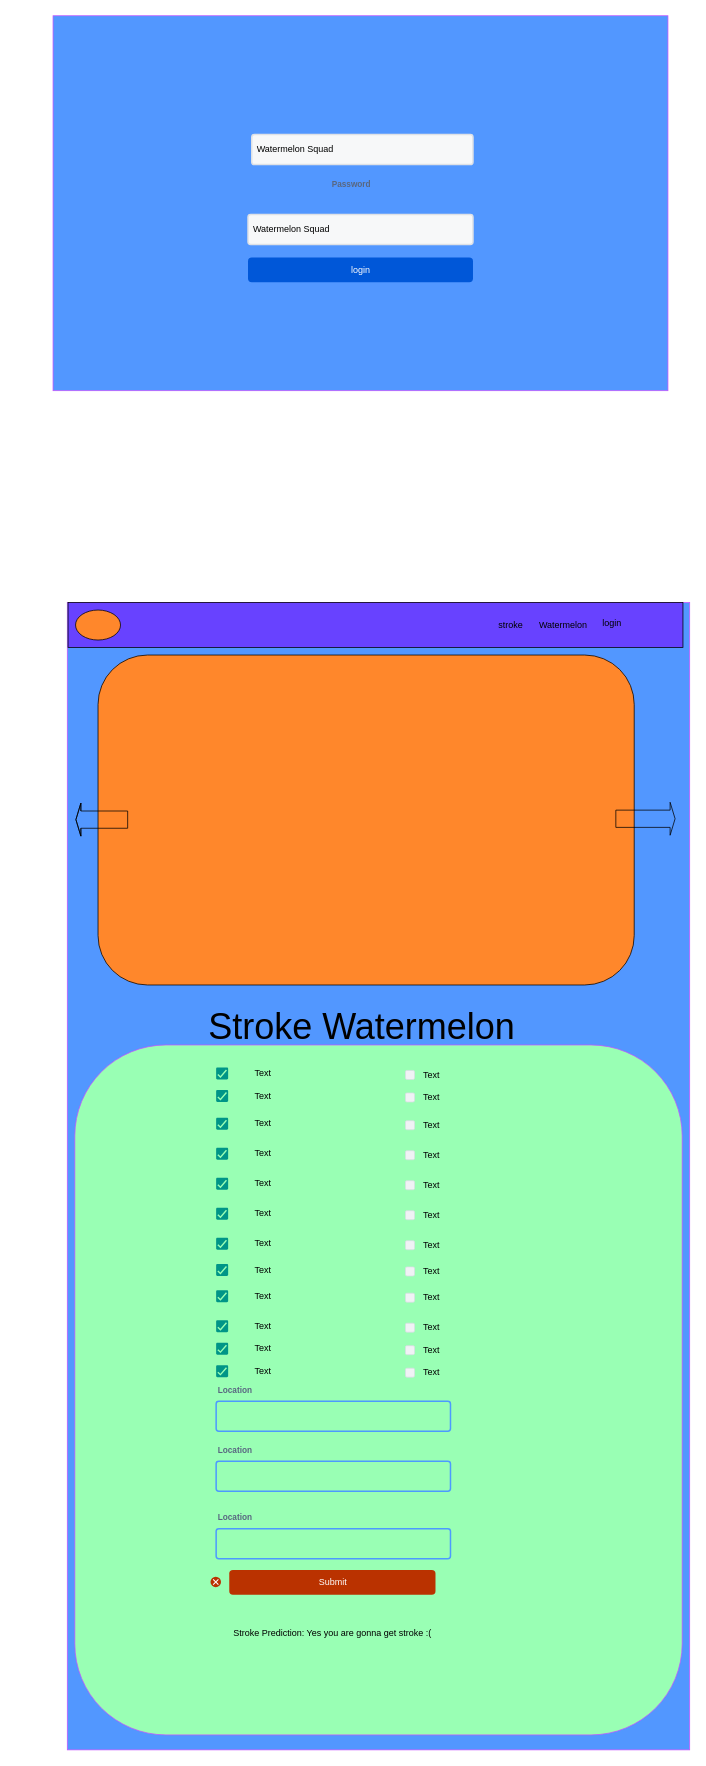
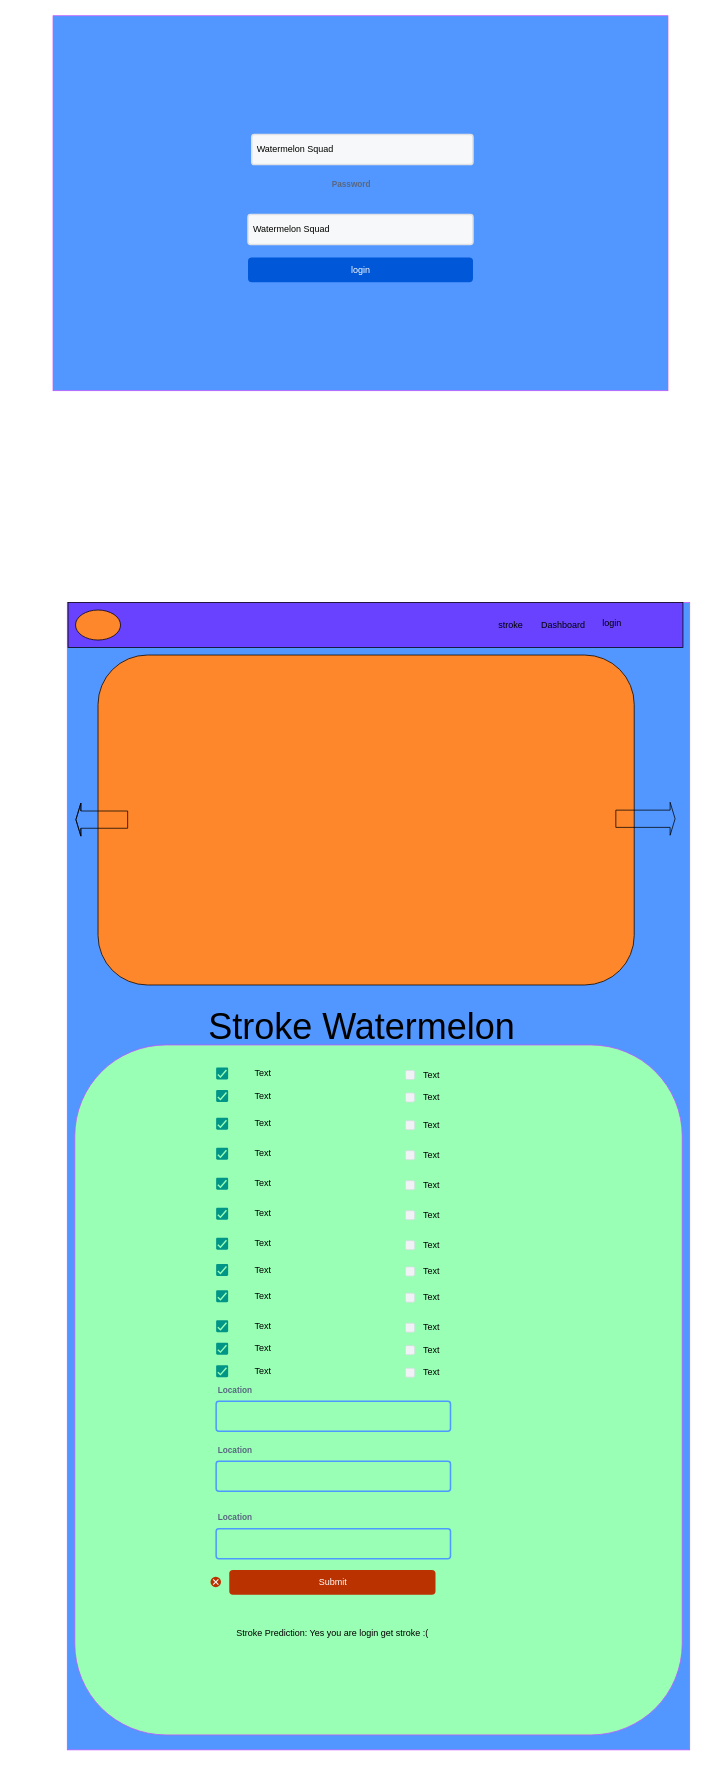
node "Watermelon": label "Watermelon" -> "Dashboard"
node "Stroke Prediction: Yes you are gonna get stroke :(": label "Stroke Prediction: Yes you are gonna get stroke :(" -> "Stroke Prediction: Yes you are login get stroke :("
